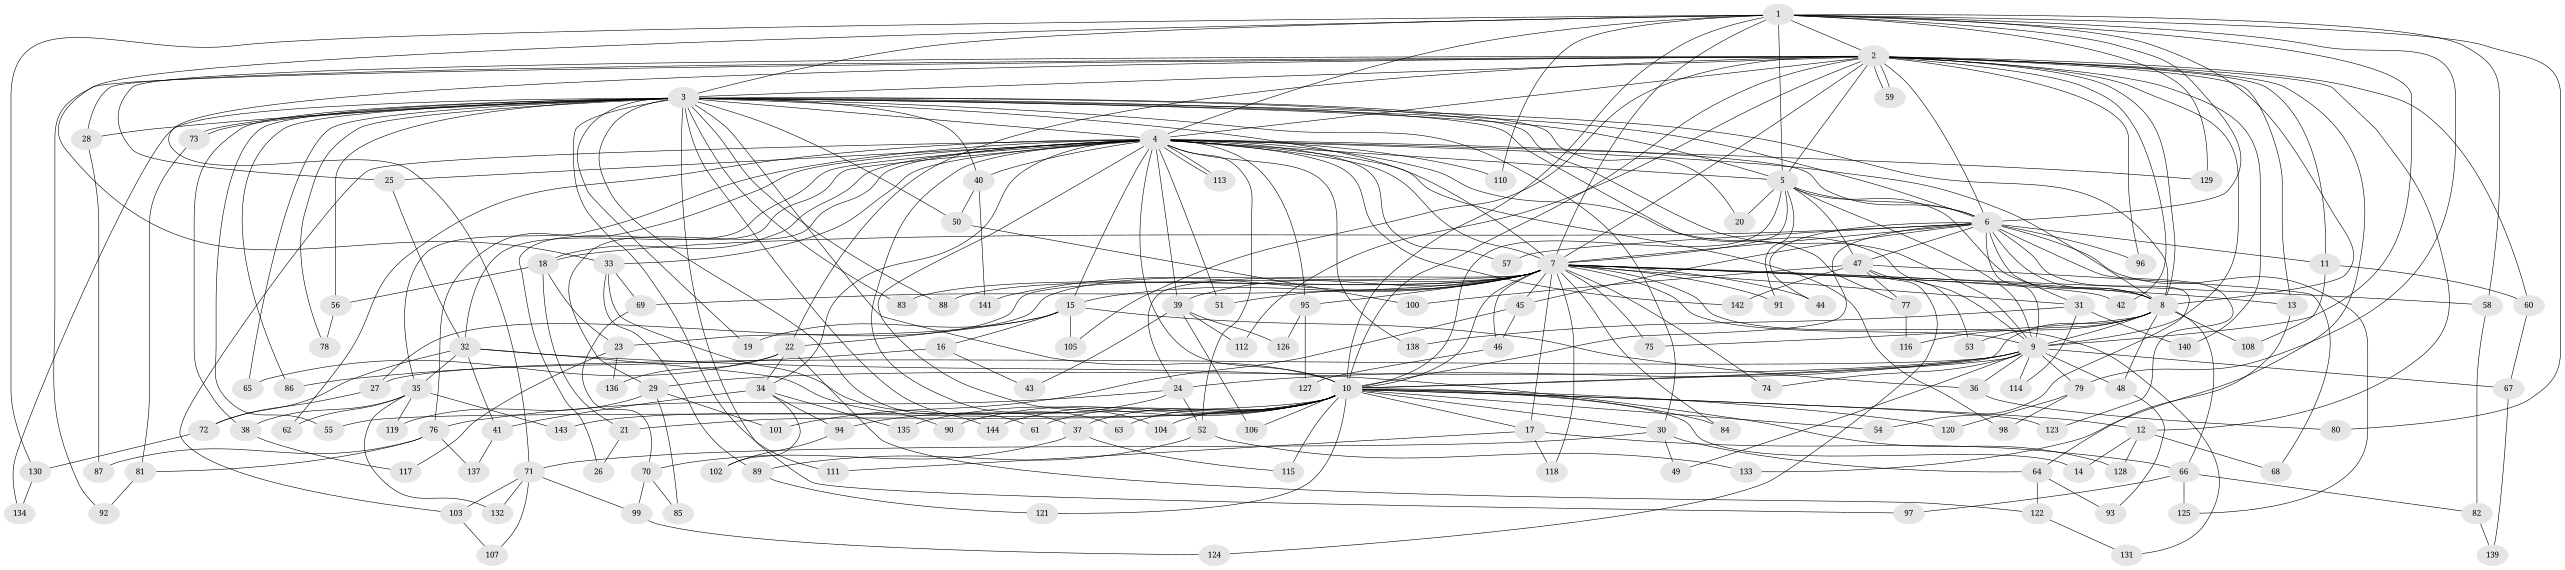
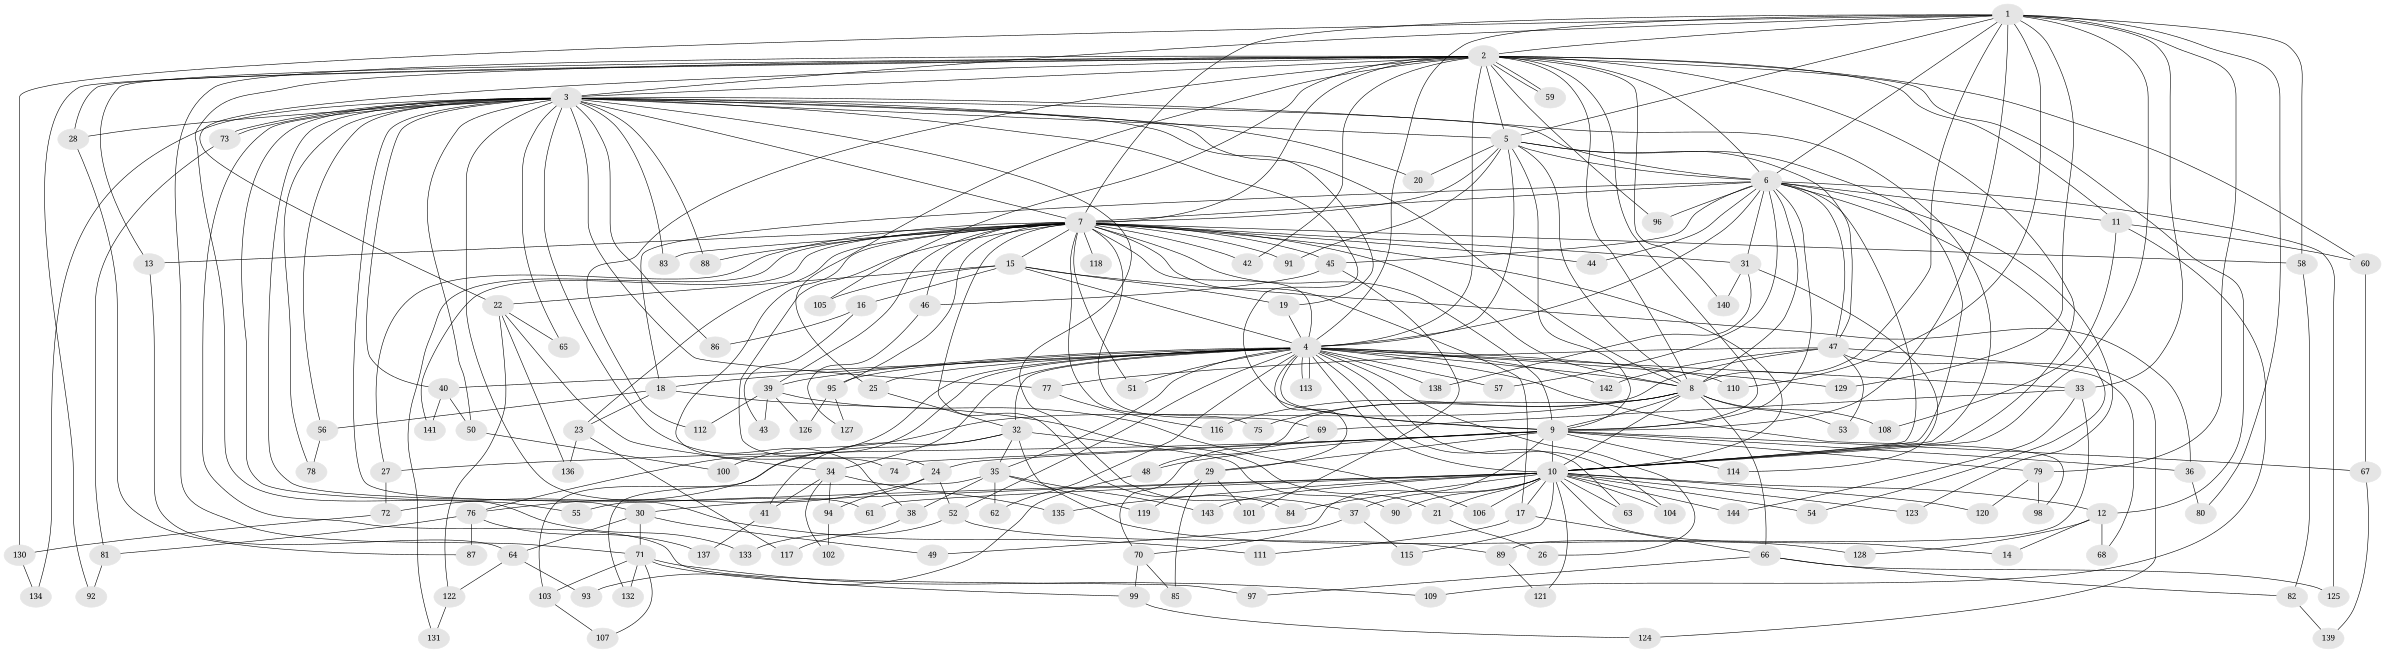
edge "3" -- "4": now "19" -- "4"
edge "17" -- "118": removed
node "109": added
